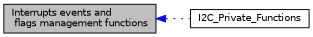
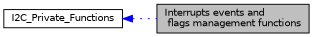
edge "I2C_Private_Functions" -> "Interrupts events and flags management functions": reversed
